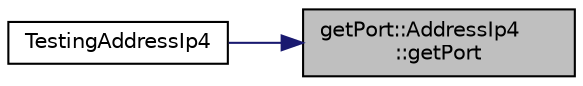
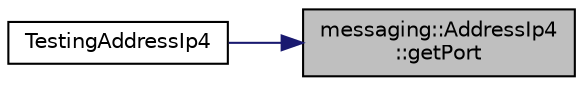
node "getPort::AddressIp4 ::getPort": label "getPort::AddressIp4 ::getPort" -> "messaging::AddressIp4 ::getPort"
